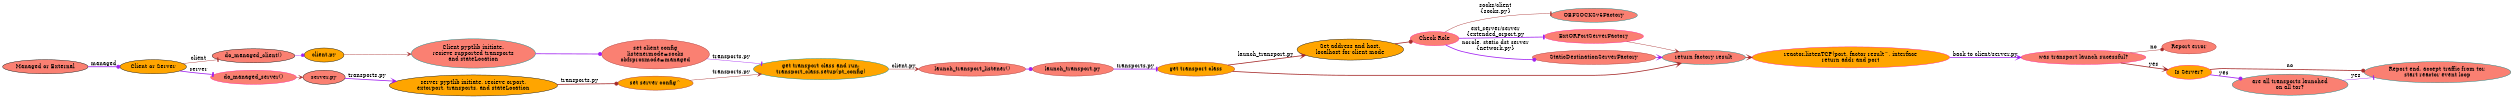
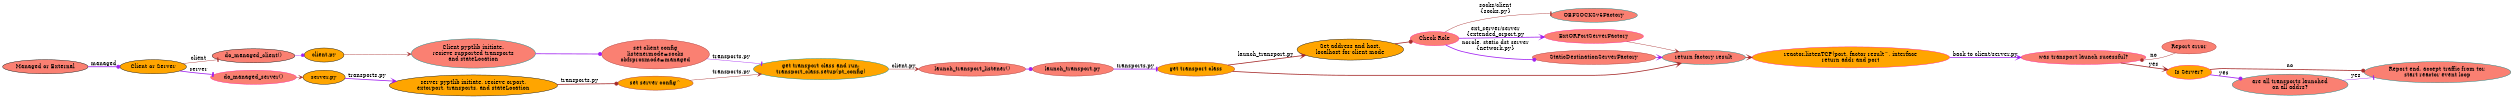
edge "Check Role" -> "ExtORPortServerFactory": arrowhead tee -> vee
edge "was transport launch sucessful?" -> "Report error": reversed
node "server.py": fillcolor salmon -> orange
node "are all transports launched on all tor?": label "are all transports launched on all tor?" -> "are all transports launched on all addrs?"
